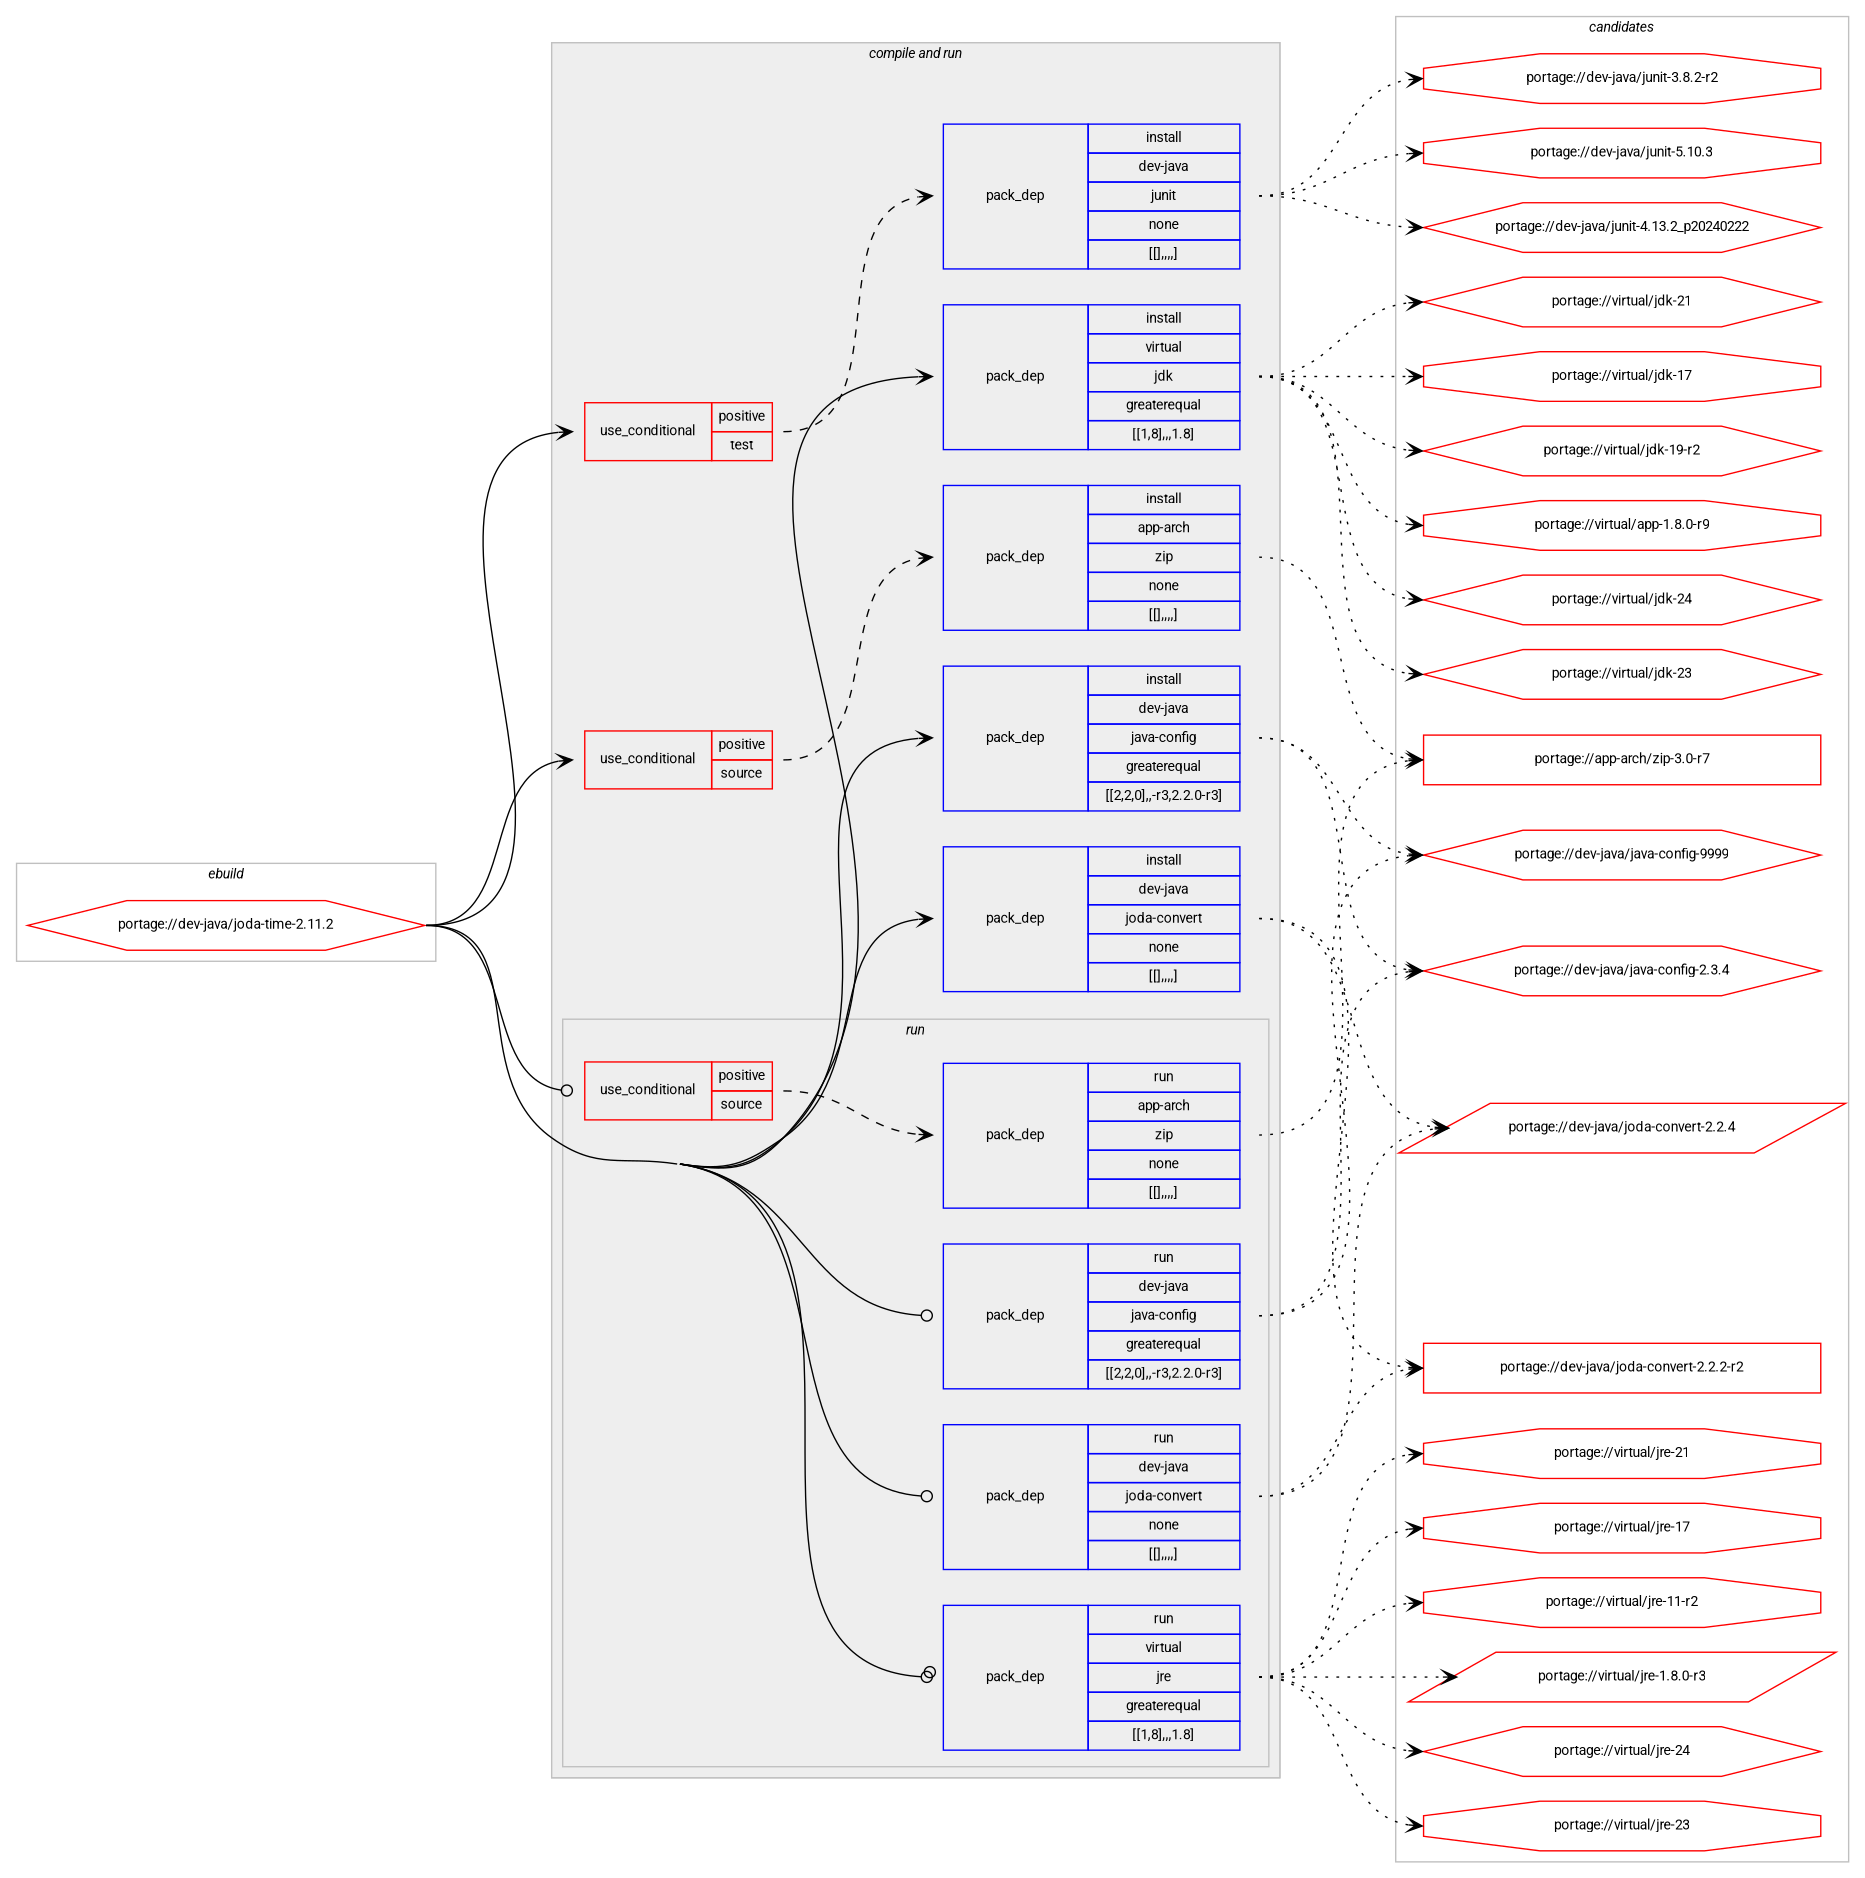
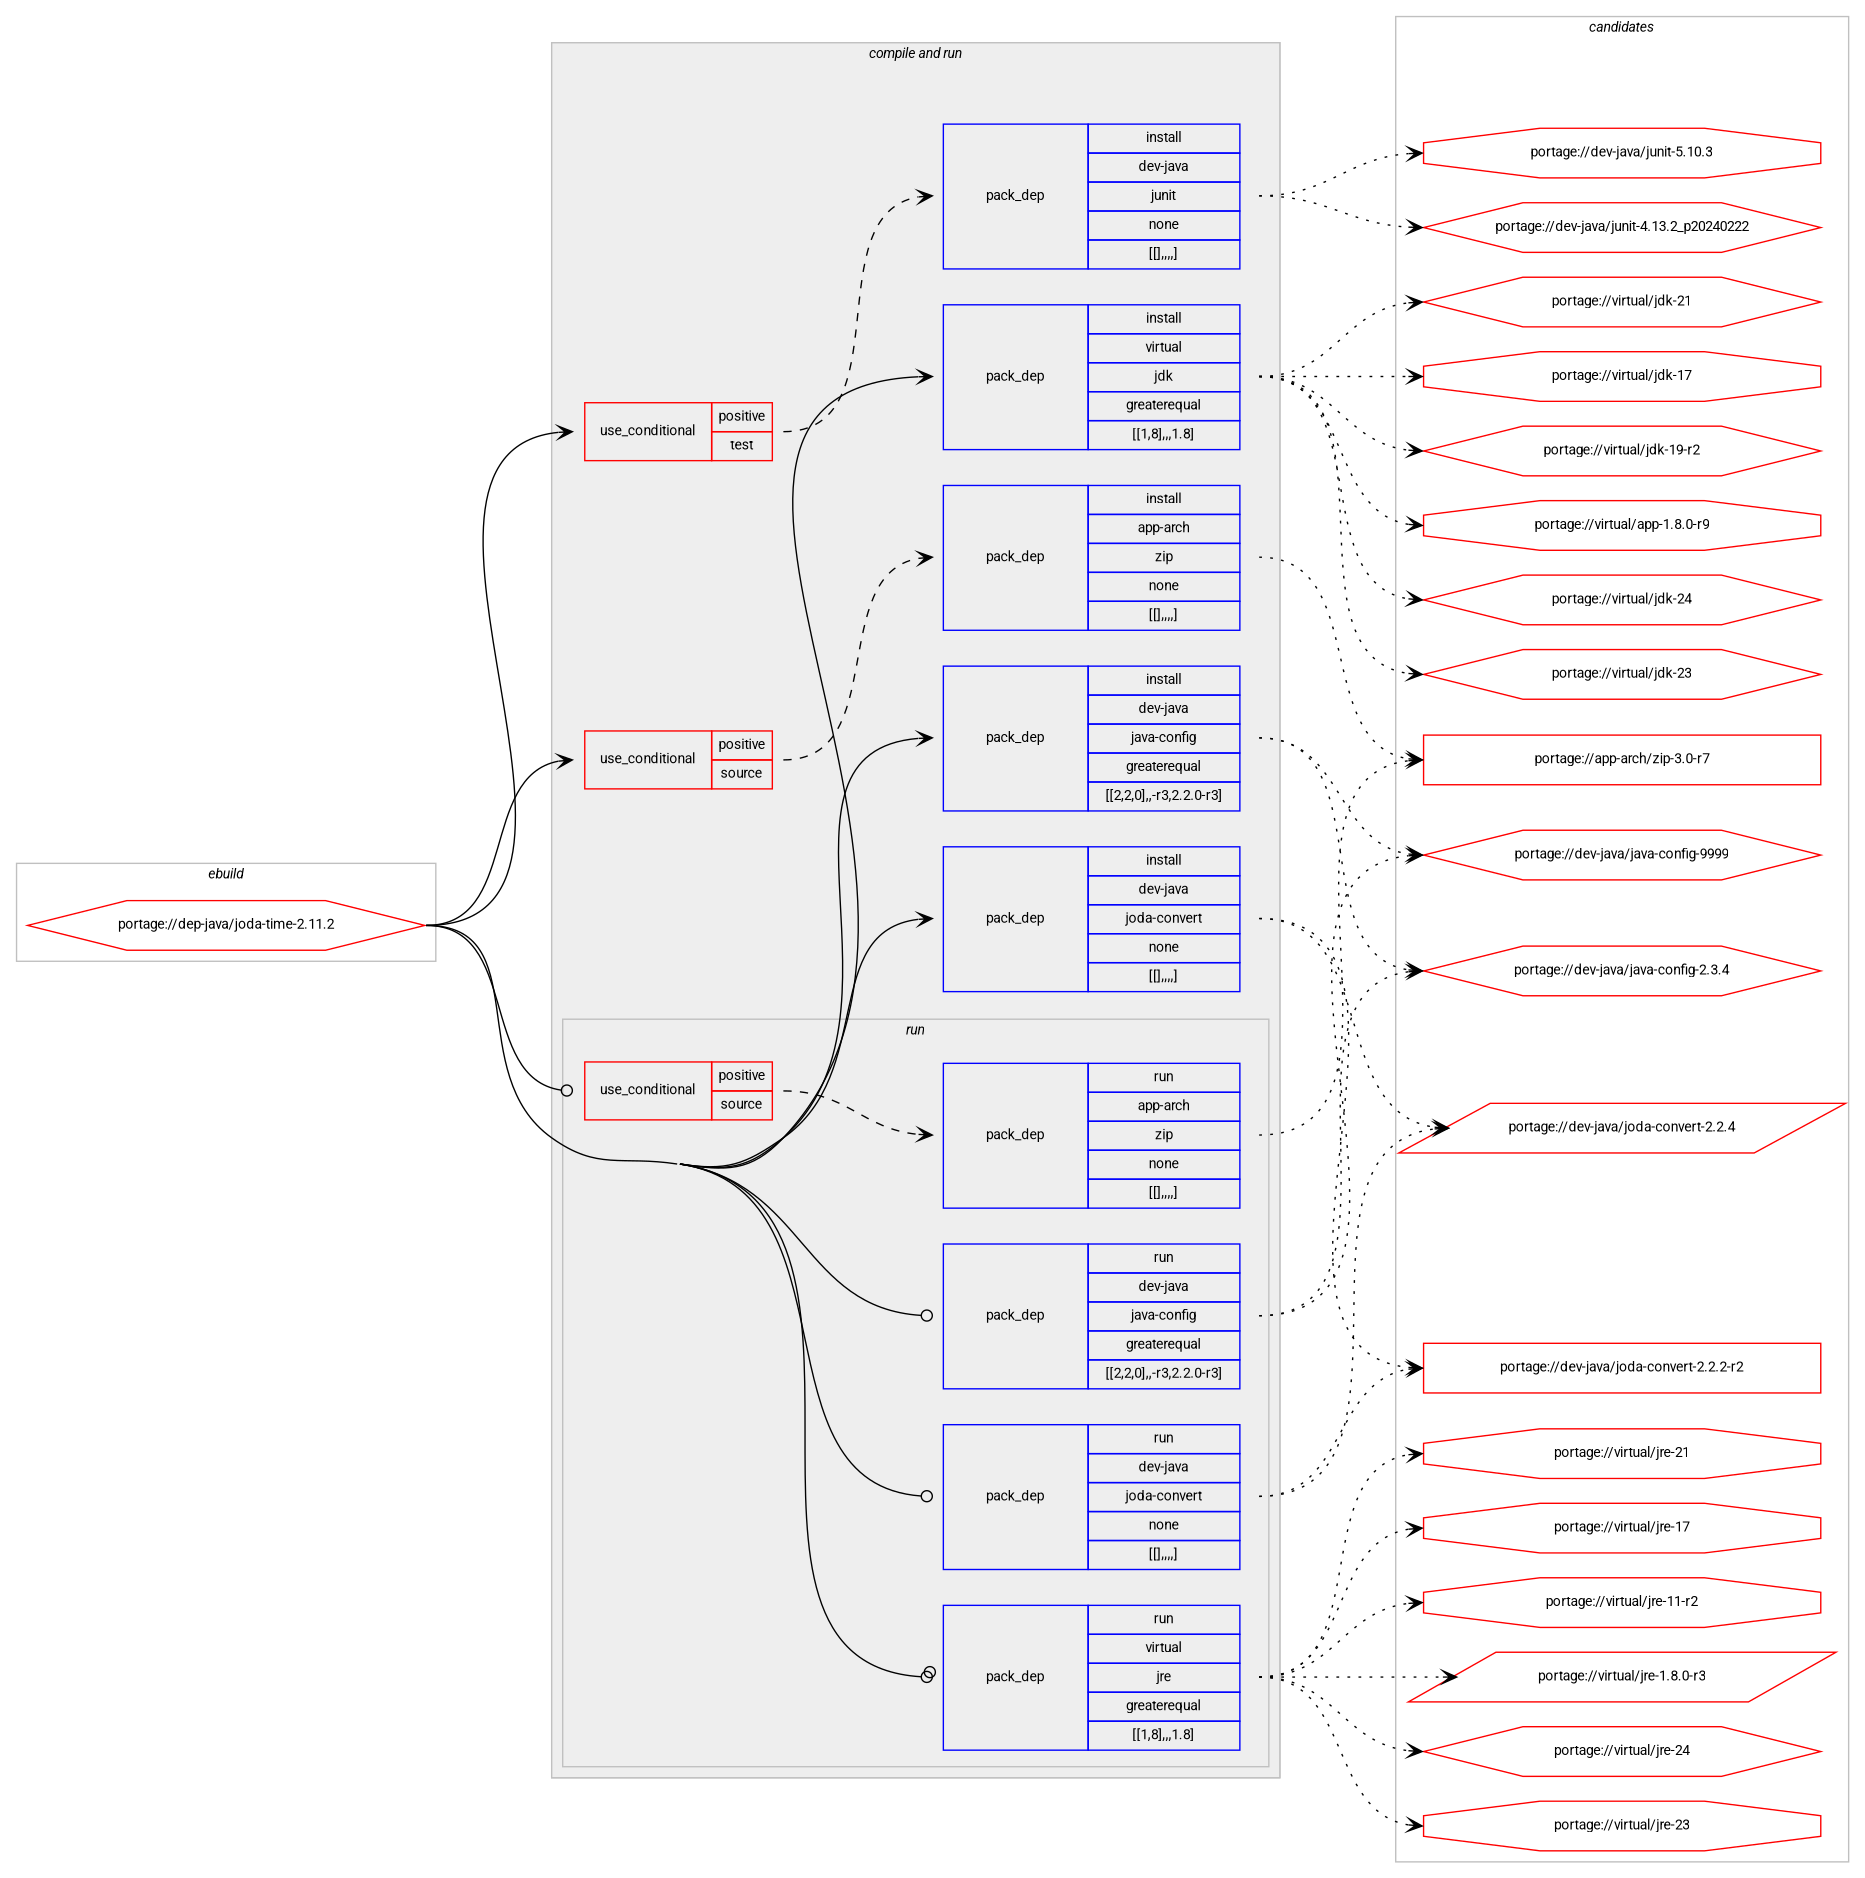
node "portage://dev-java/junit-3.8.2-r2": removed
node "portage://dev-java/joda-time-2.11.2": label "portage://dev-java/joda-time-2.11.2" -> "portage://dep-java/joda-time-2.11.2"
